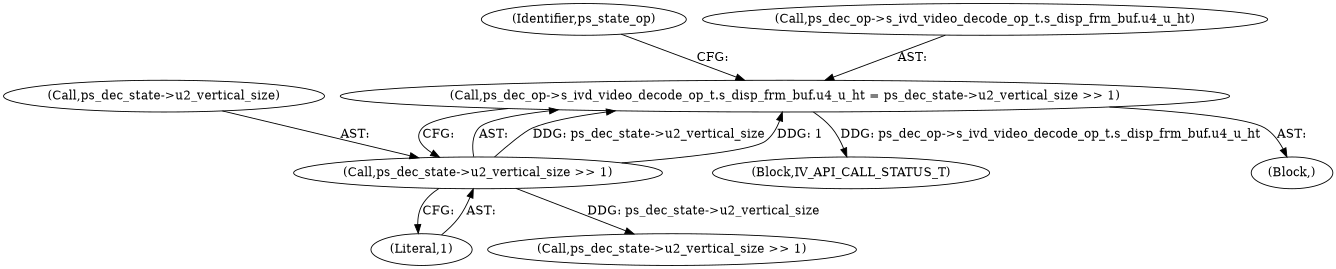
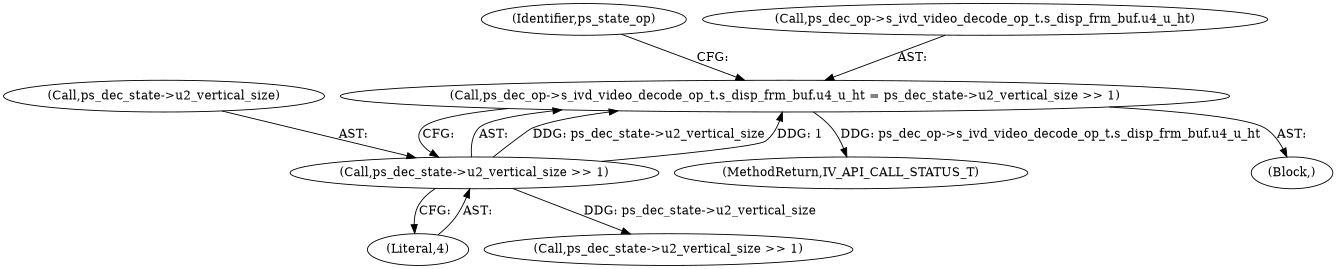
node "(Block,IV_API_CALL_STATUS_T)": label "(Block,IV_API_CALL_STATUS_T)" -> "(MethodReturn,IV_API_CALL_STATUS_T)"
node "(Literal,1)": label "(Literal,1)" -> "(Literal,4)"
